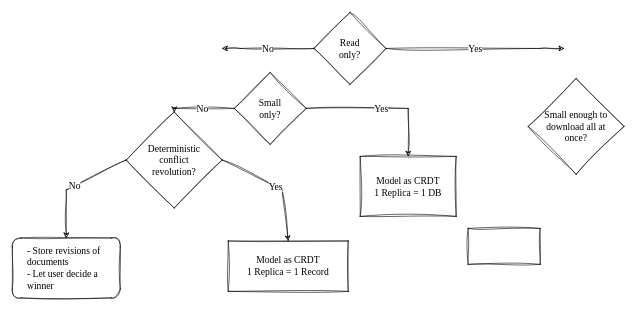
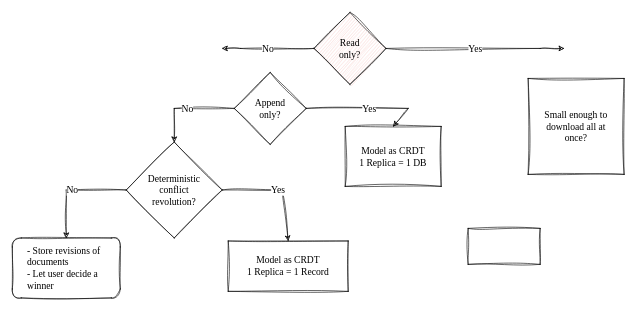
node "Read only?": fillcolor #ffffff -> #f8cecc
node "Small only?": label "Small only?" -> "Append only?"
node "Small enough to download all at once?": shape diamond -> rectangle
node "Deterministic conflict revolution?": moved (174, 160) -> (174, 190)
node "Model as CRDT 1 Replica = 1 DB": moved (408, 186) -> (393, 156)
